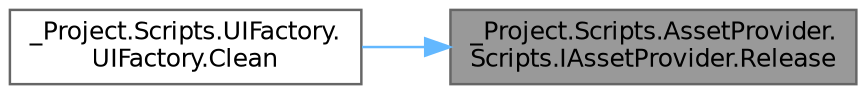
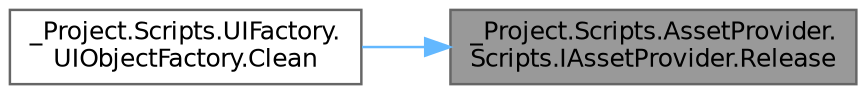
node "_Project.Scripts.UIFactory. UIFactory.Clean": label "_Project.Scripts.UIFactory. UIFactory.Clean" -> "_Project.Scripts.UIFactory. UIObjectFactory.Clean"
